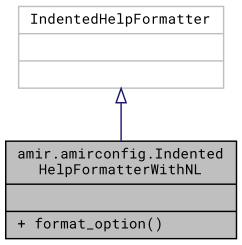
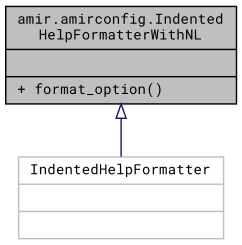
edge "amir.amirconfig.Indented" -> "IndentedHelpFormatter": reversed
